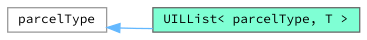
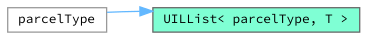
edge "UILList< parcelType, T >" -> "parcelType": reversed
